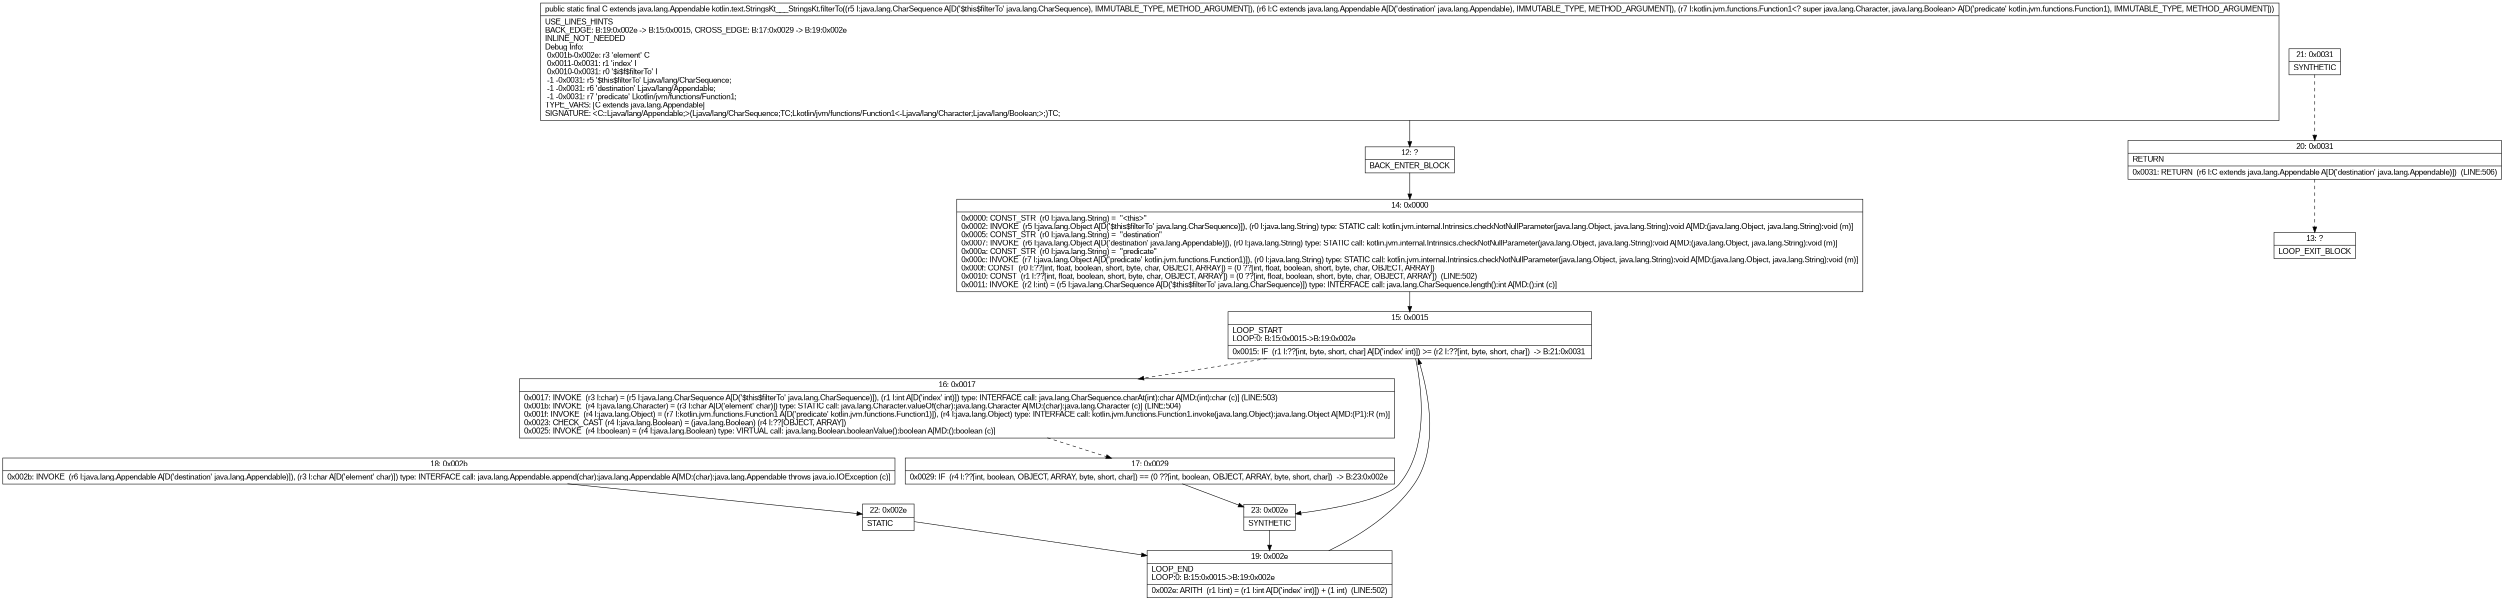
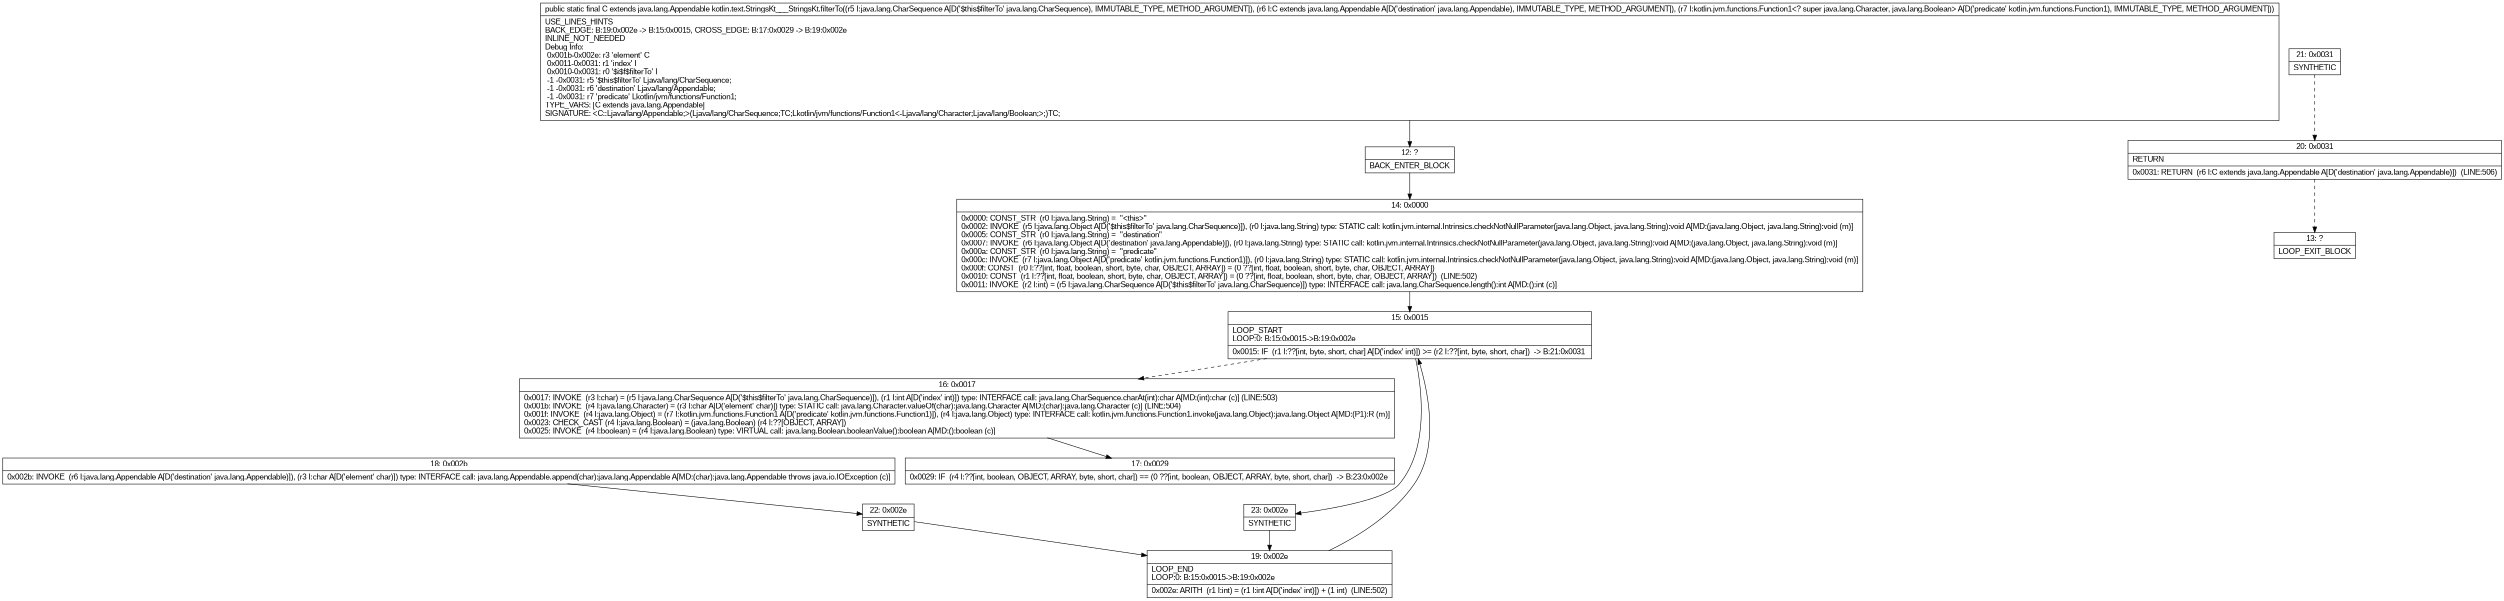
edge "16: 0x0017" -> "17: 0x0029": style dashed -> solid
edge "17: 0x0029" -> "23: 0x002e": removed
node "22: 0x002e": text "STATIC" -> "SYNTHETIC"
